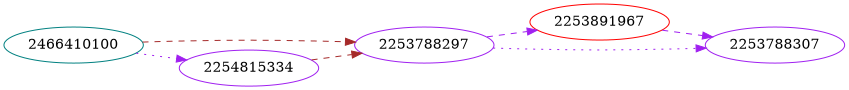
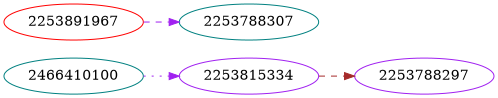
edge "2253788297" -> "2253891967": removed
edge "2466410100" -> "2253788297": removed
node "2253788307": color purple -> teal
edge "2253788297" -> "2253788307": removed
node "2254815334": label "2254815334" -> "2253815334"
